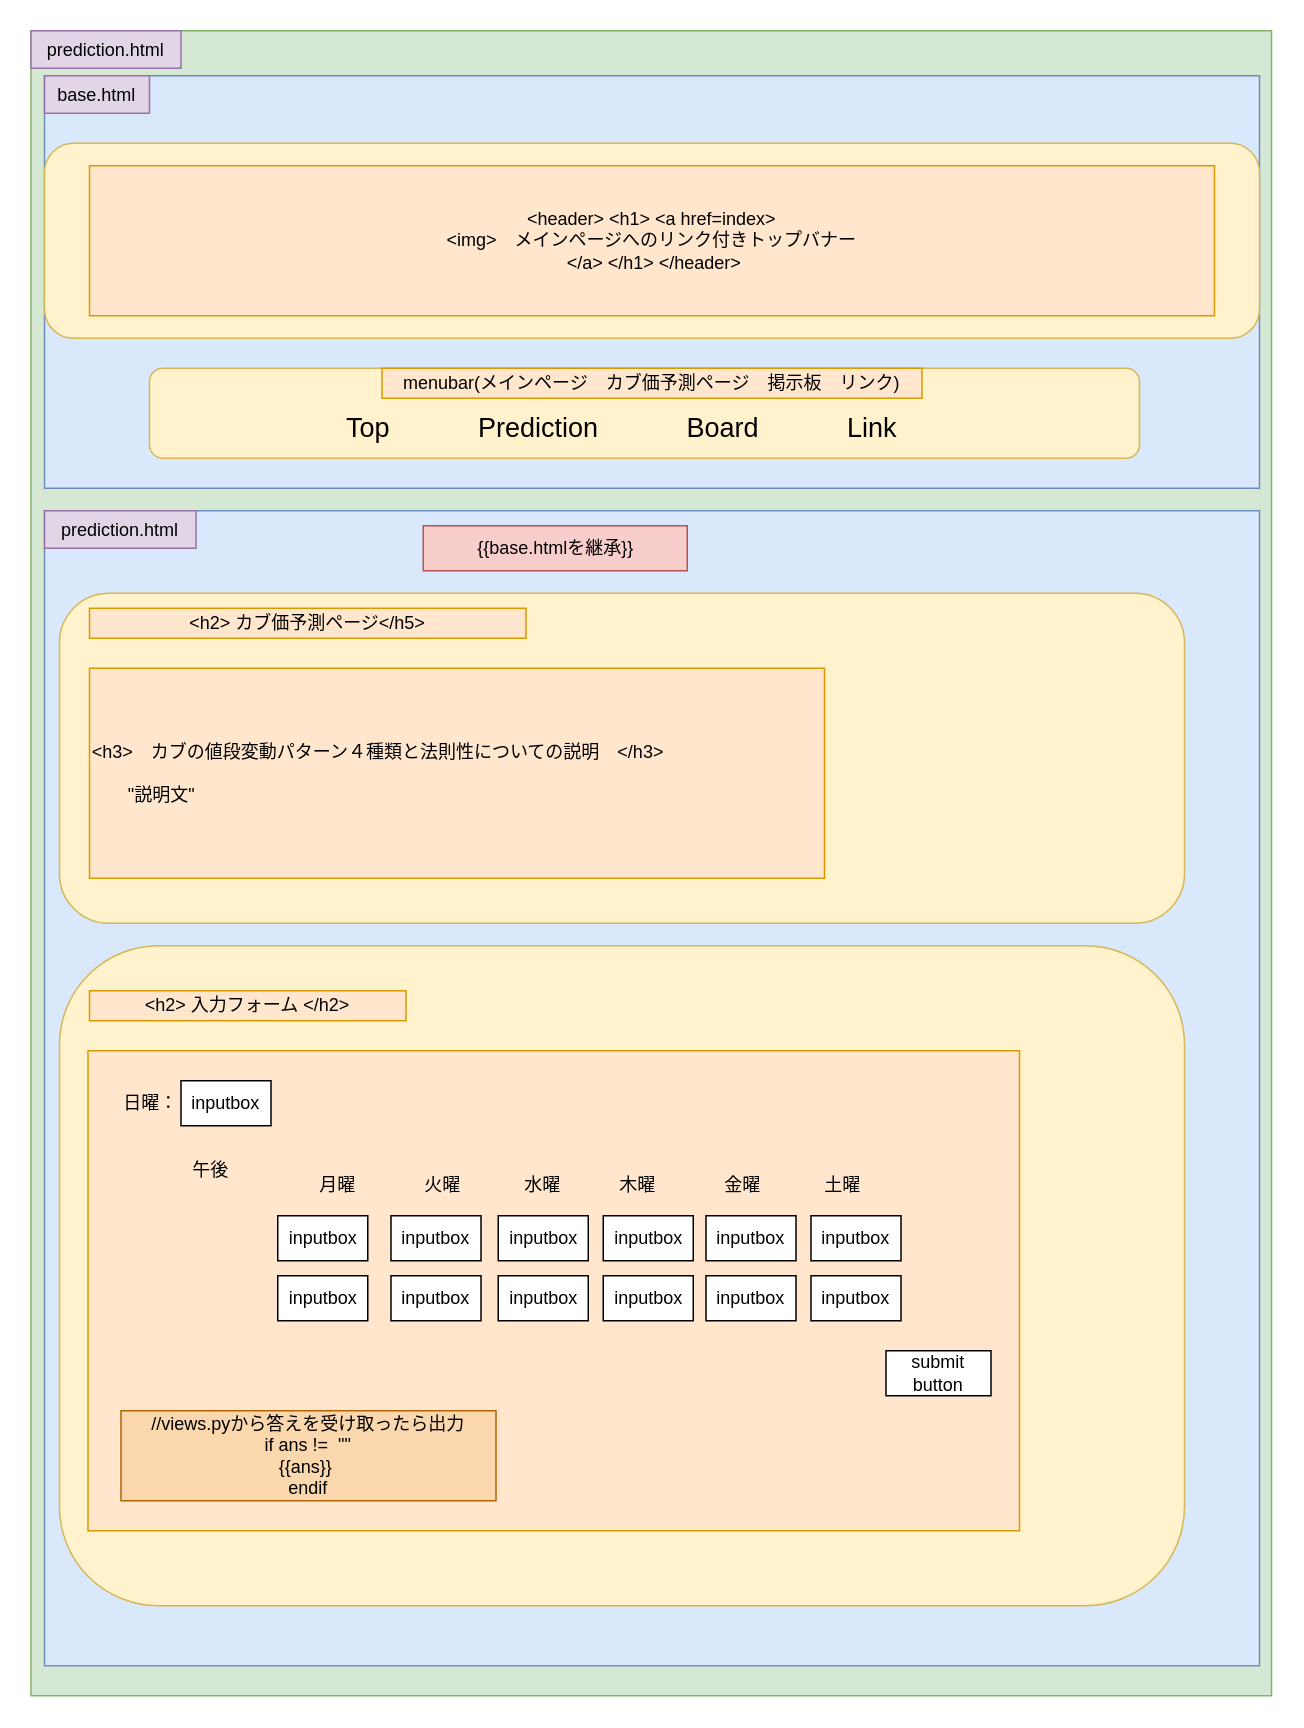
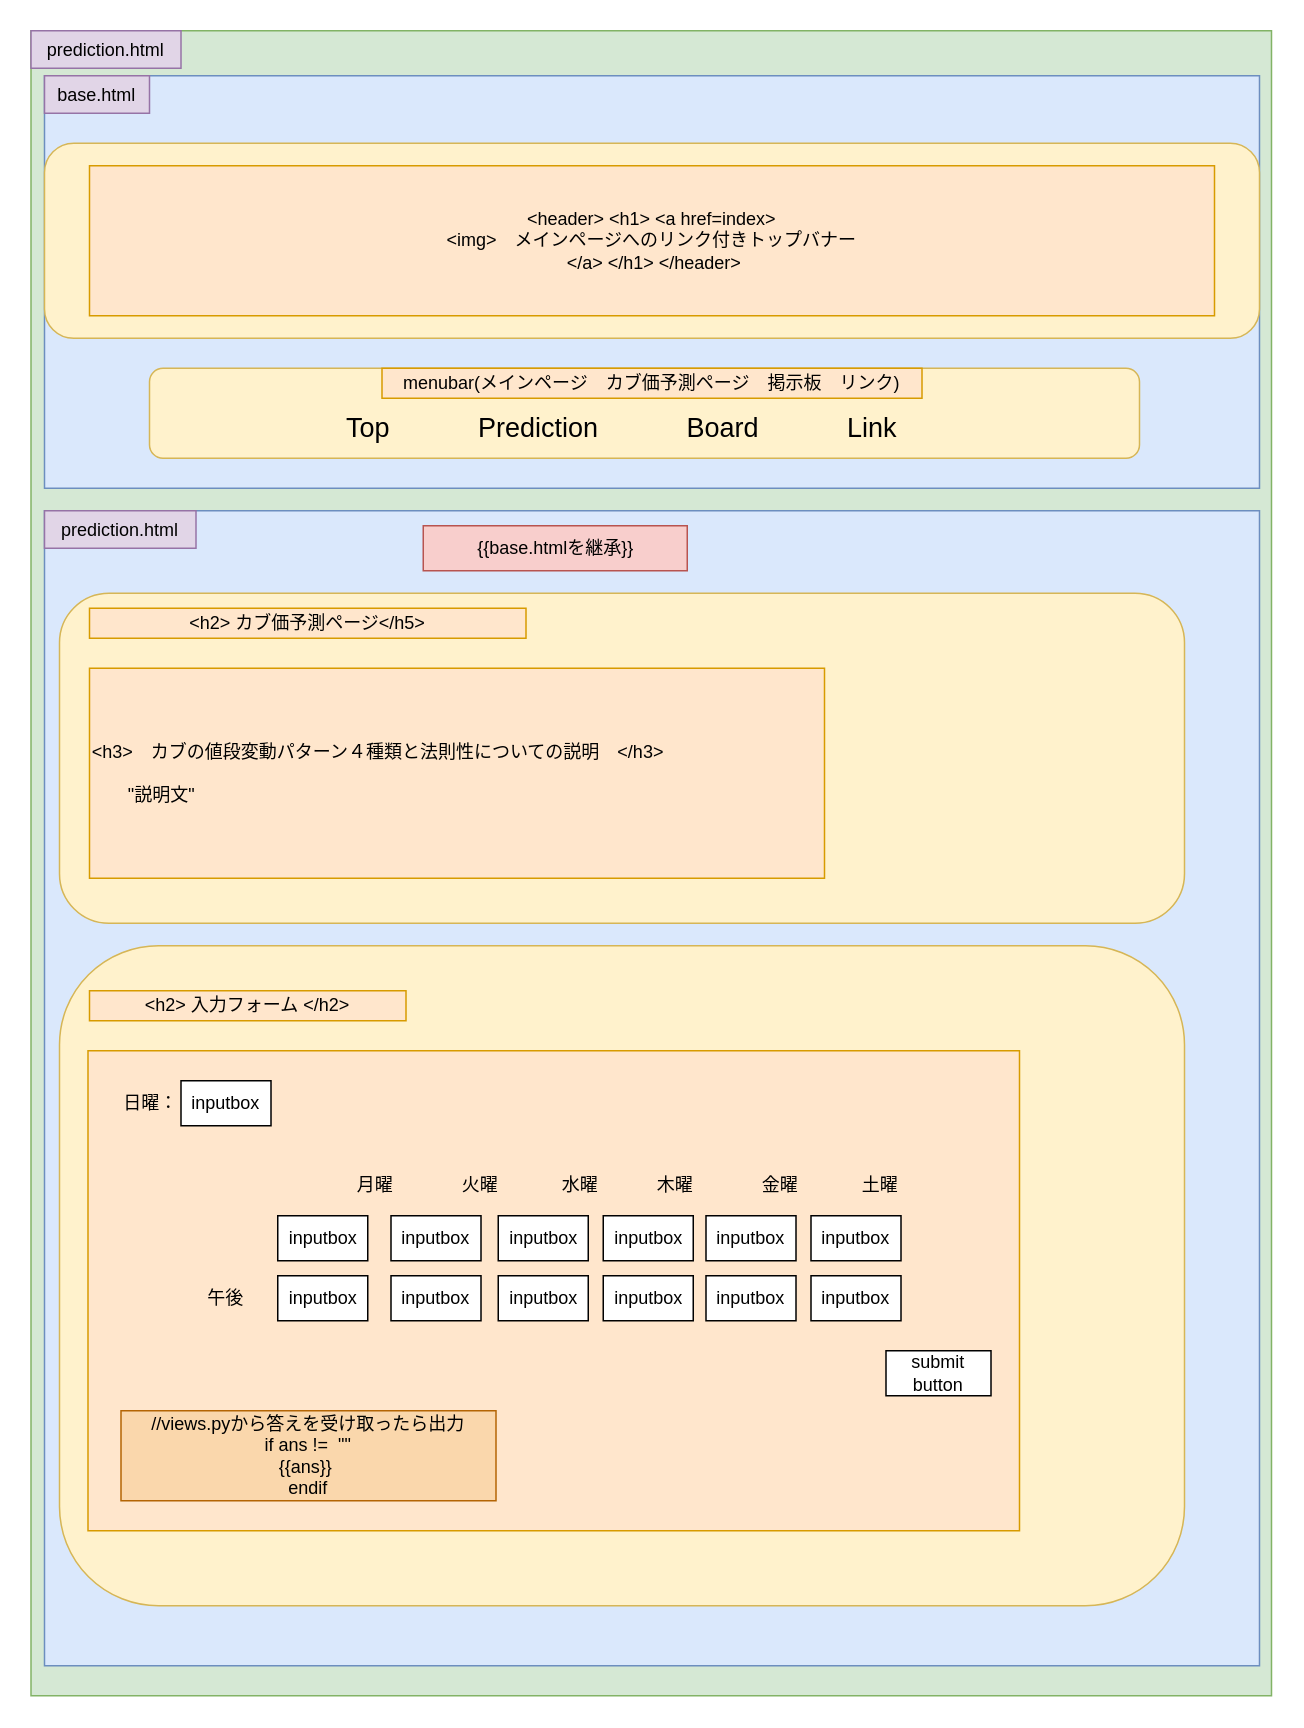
node "午後": moved (211, 1171) -> (226, 1298)
node "月曜 火曜 水曜 木曜 金曜 土曜": moved (589, 1186) -> (627, 1186)
